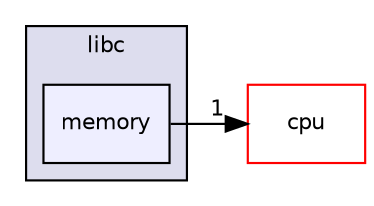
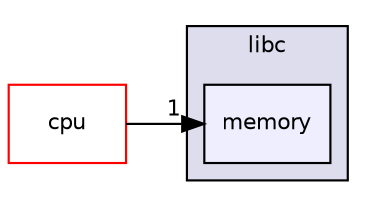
edge "memory" -> "cpu": reversed
